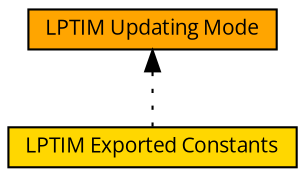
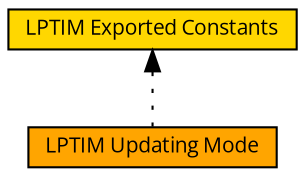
edge "LPTIM Exported Constants" -> "LPTIM Updating Mode": reversed
